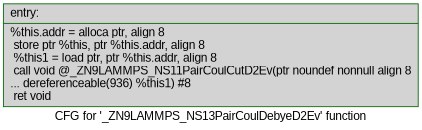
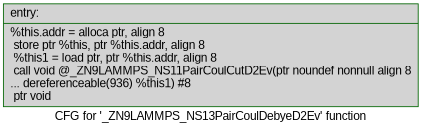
node "entry:": text "ret void" -> "ptr void"
